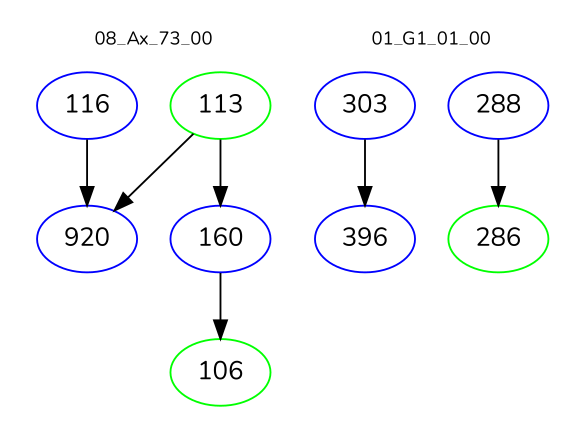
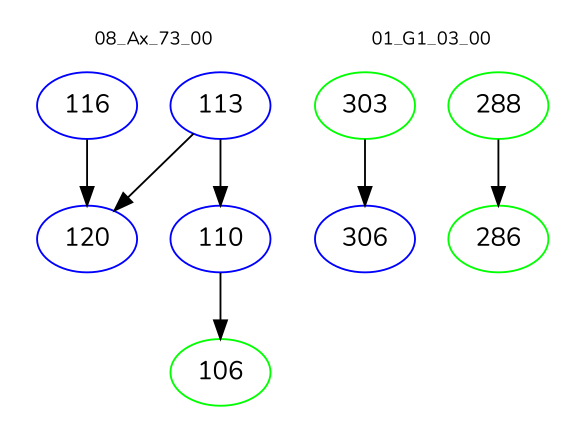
cluster "01_G1_01_00": label "01_G1_01_00" -> "01_G1_03_00"
node "113": color green -> blue
node "303": color blue -> green
node "288": color blue -> green
node "920": label "920" -> "120"
node "160": label "160" -> "110"
node "396": label "396" -> "306"
